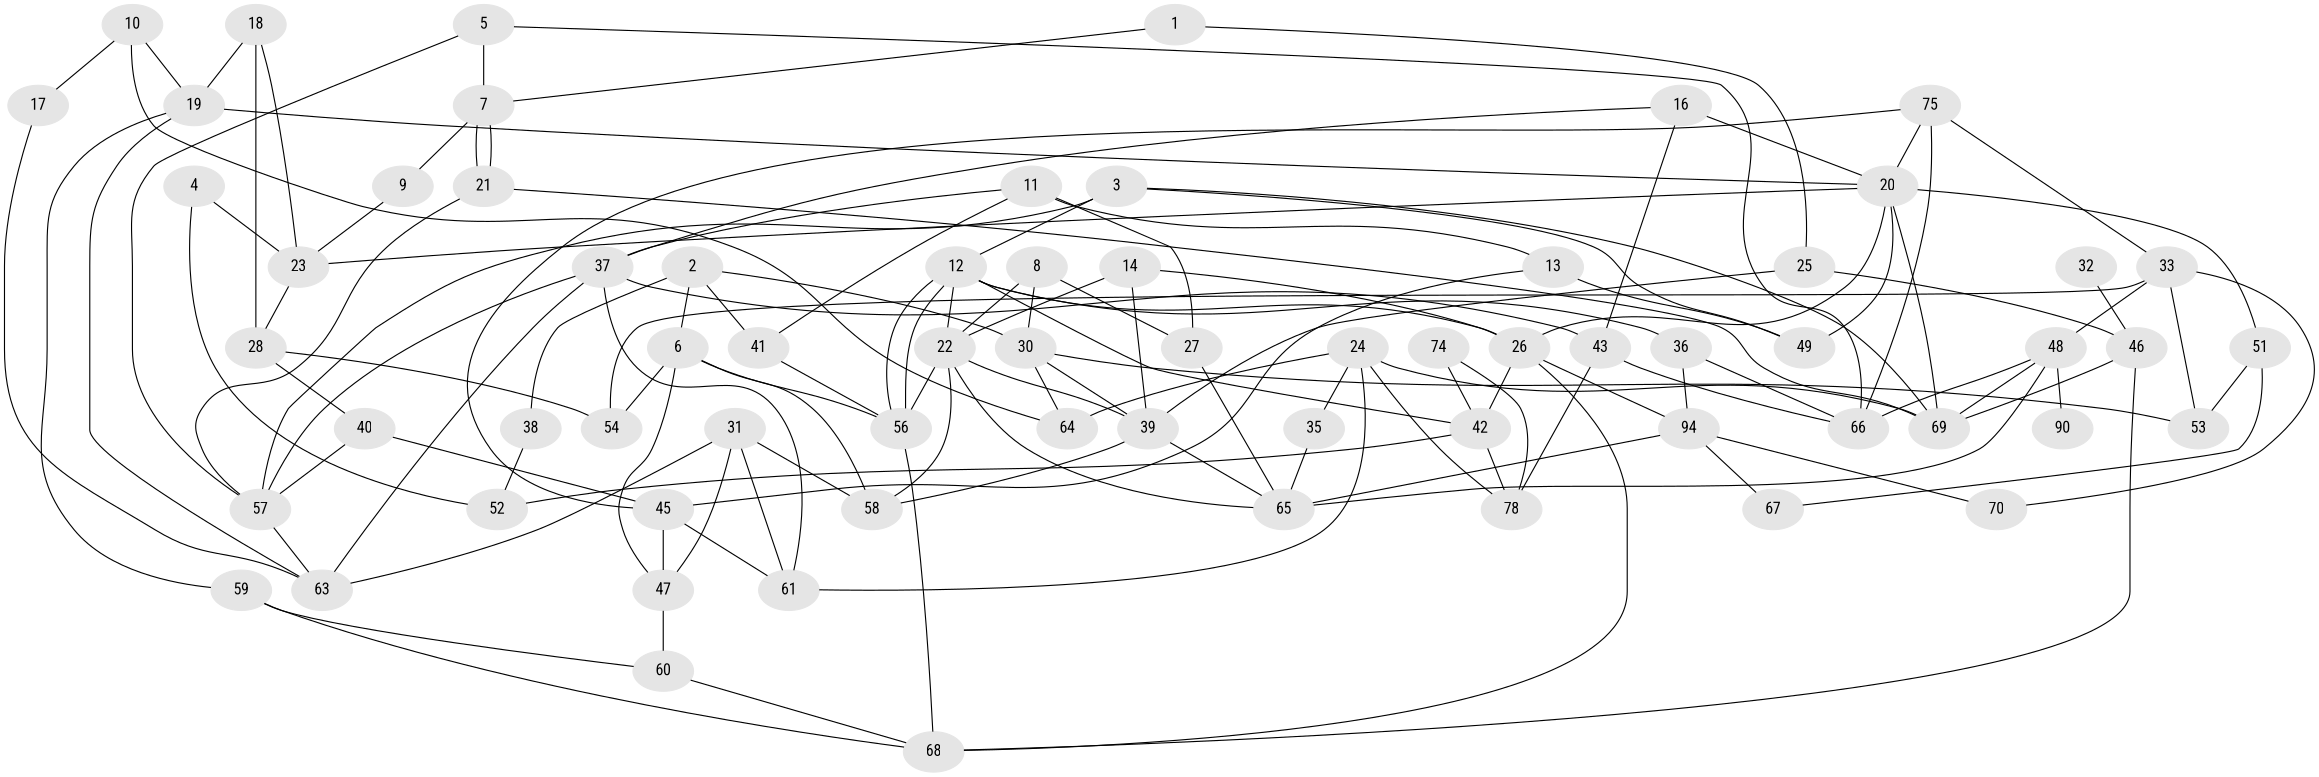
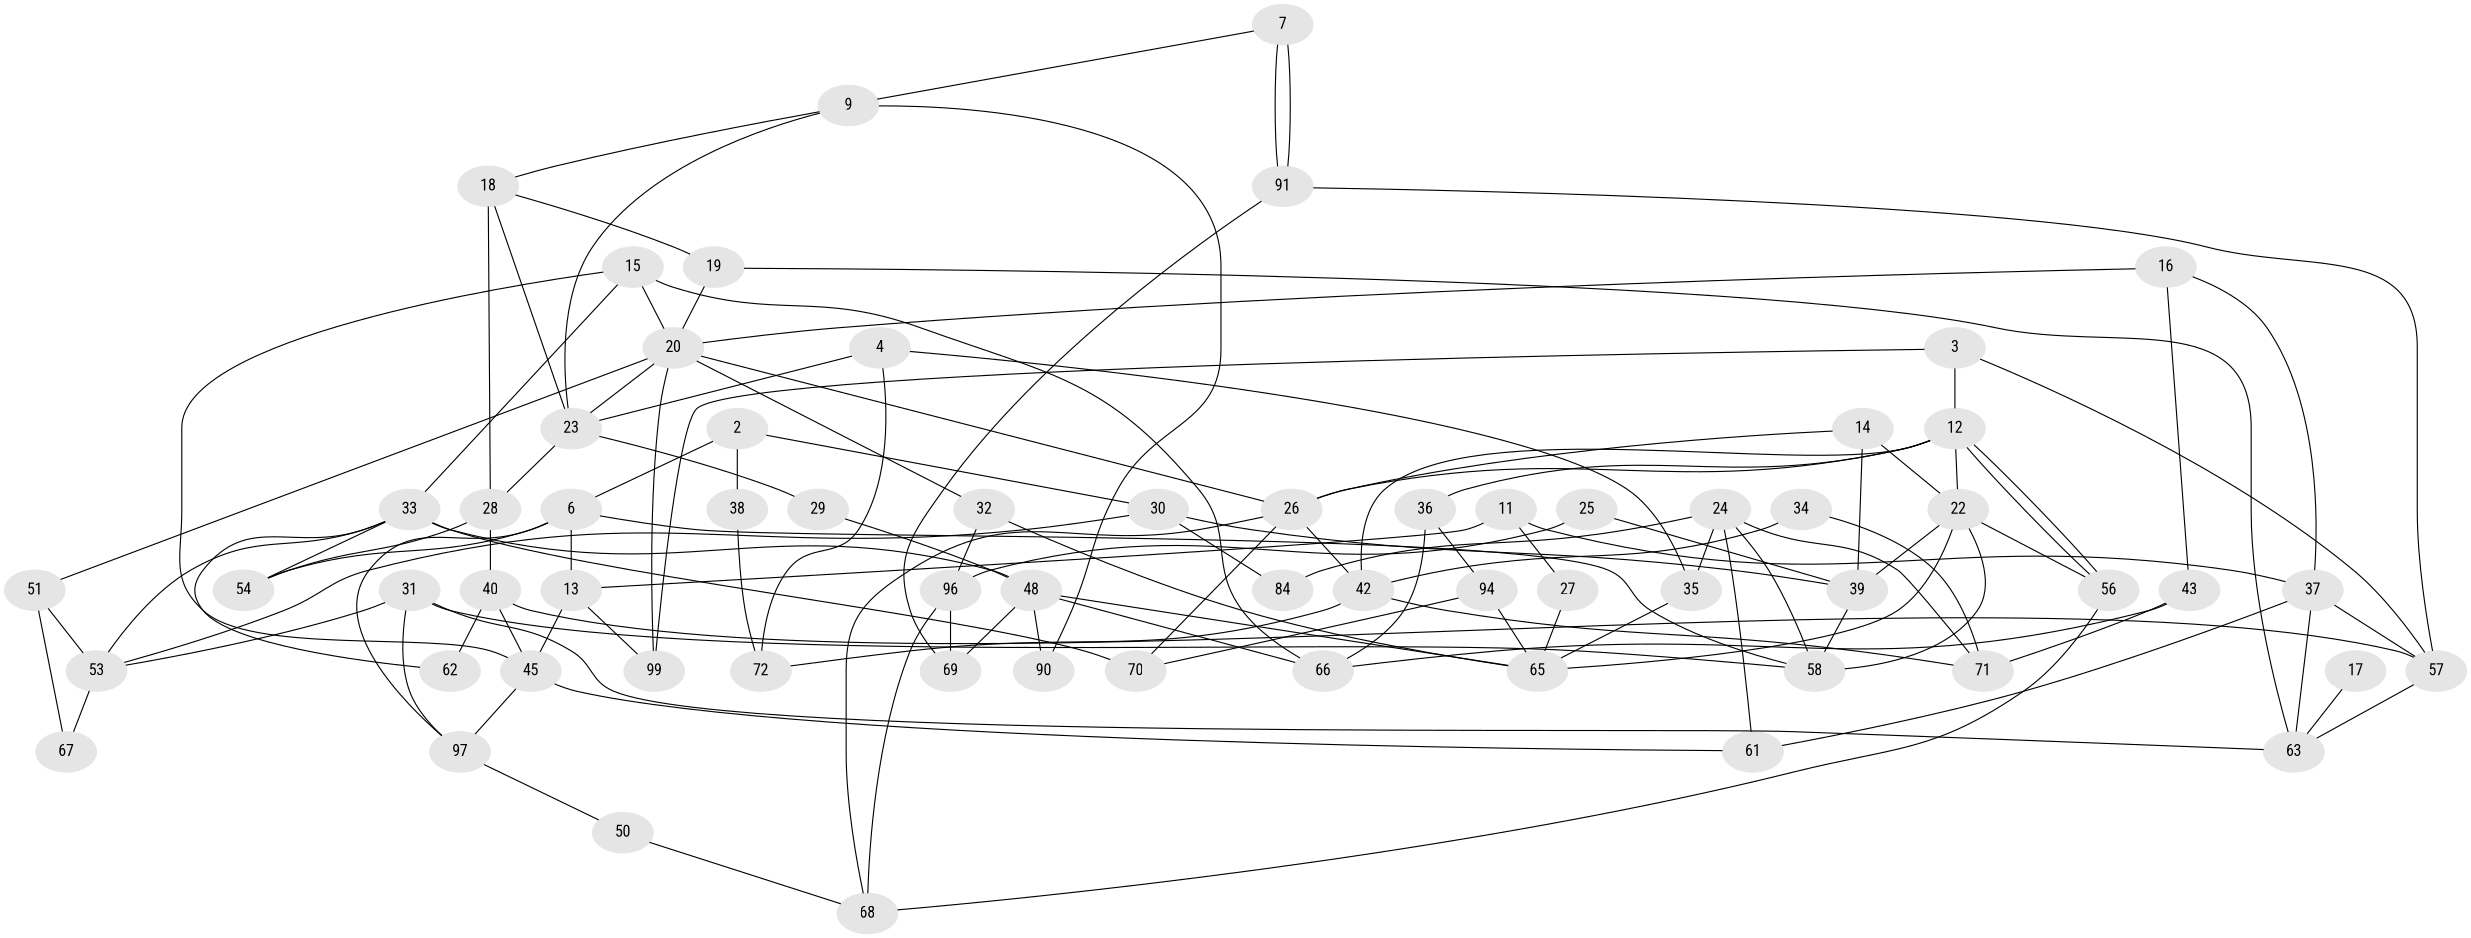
node "10": removed
node "5": removed
node "1": removed
node "75": label "75" -> "15"
edge "9" -- "18": added
node "21": label "21" -> "91"
edge "3" -- "69": removed
edge "9" -- "90": added
node "8": removed
edge "20" -- "69": now "20" -- "32"
edge "37" -- "43": removed
node "41": removed
node "74": label "74" -> "34"
node "49": label "49" -> "99"
node "46": label "46" -> "96"
edge "24" -- "69": now "24" -- "58"
edge "6" -- "56": now "6" -- "13"
edge "26" -- "94": now "26" -- "70"
edge "4" -- "35": added
node "64": label "64" -> "84"
edge "39" -- "65": now "32" -- "65"
edge "94" -- "67": now "53" -- "67"
node "52": label "52" -> "72"
node "29": added
node "78": label "78" -> "71"
edge "31" -- "61": now "31" -- "53"
node "59": removed
node "47": label "47" -> "97"
node "62": added
node "60": label "60" -> "50"
